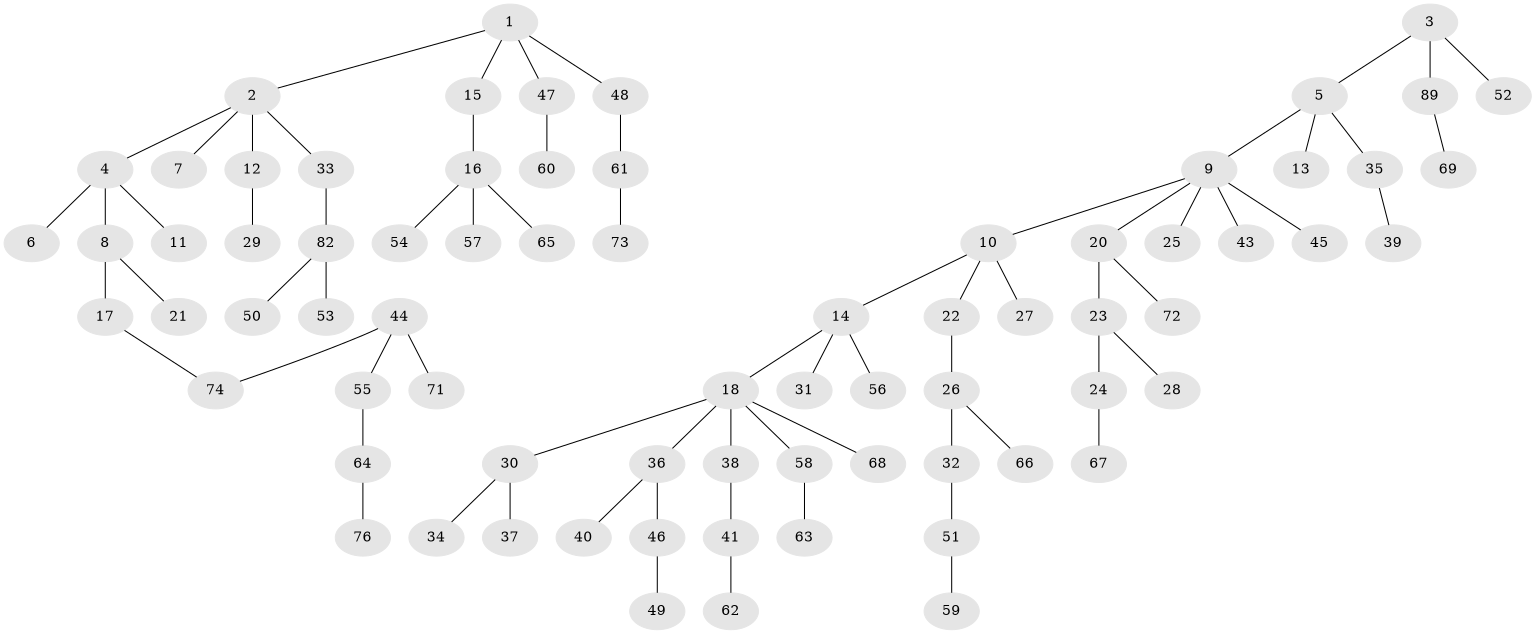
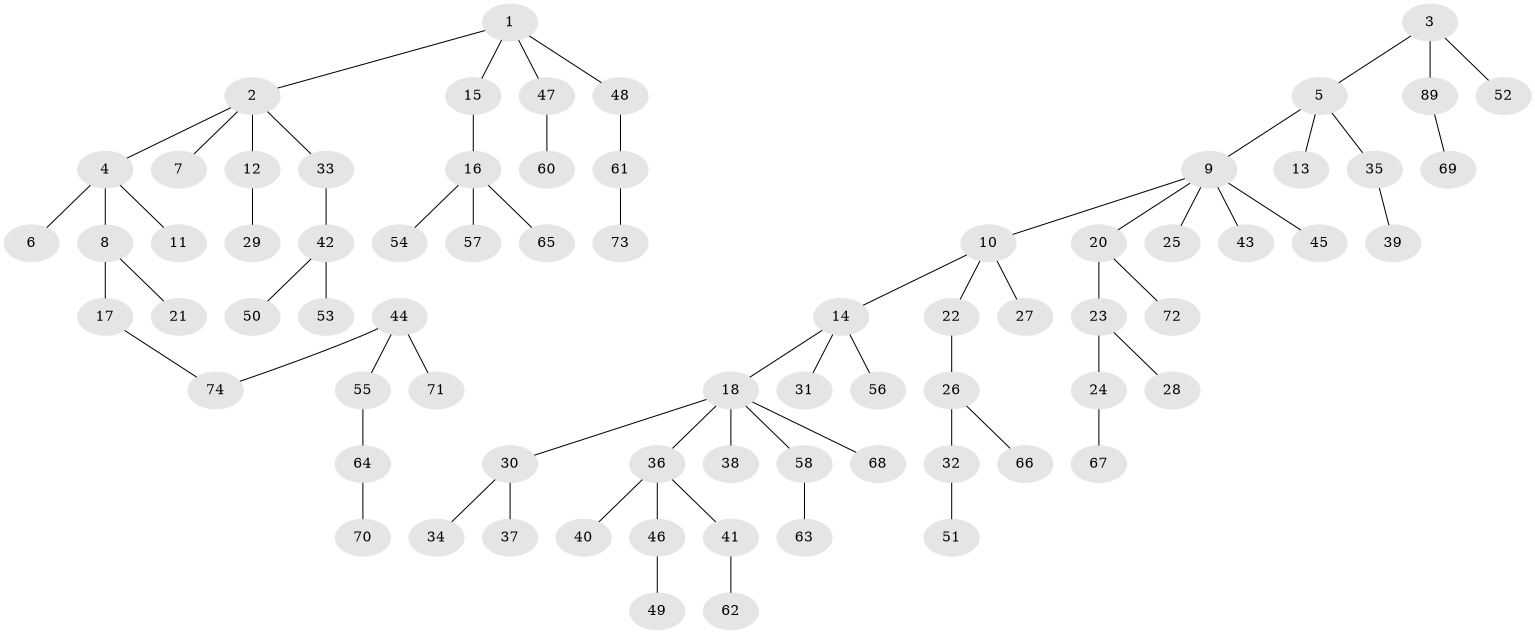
node "82": label "82" -> "42"
edge "38" -- "41": now "36" -- "41"
node "76": label "76" -> "70"
node "59": removed
